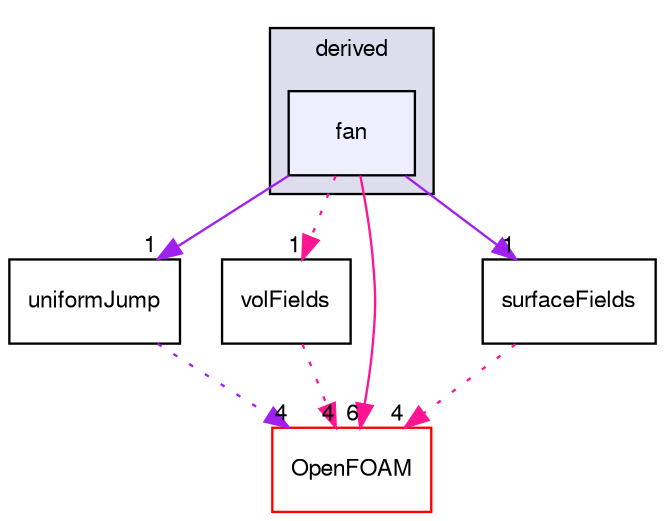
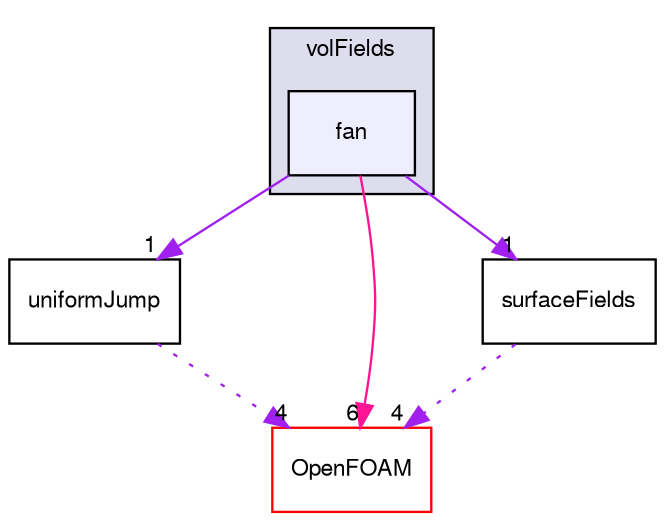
cluster "derived": label "derived" -> "volFields"
node "volFields": removed
edge "surfaceFields" -> "OpenFOAM": color deeppink -> purple
